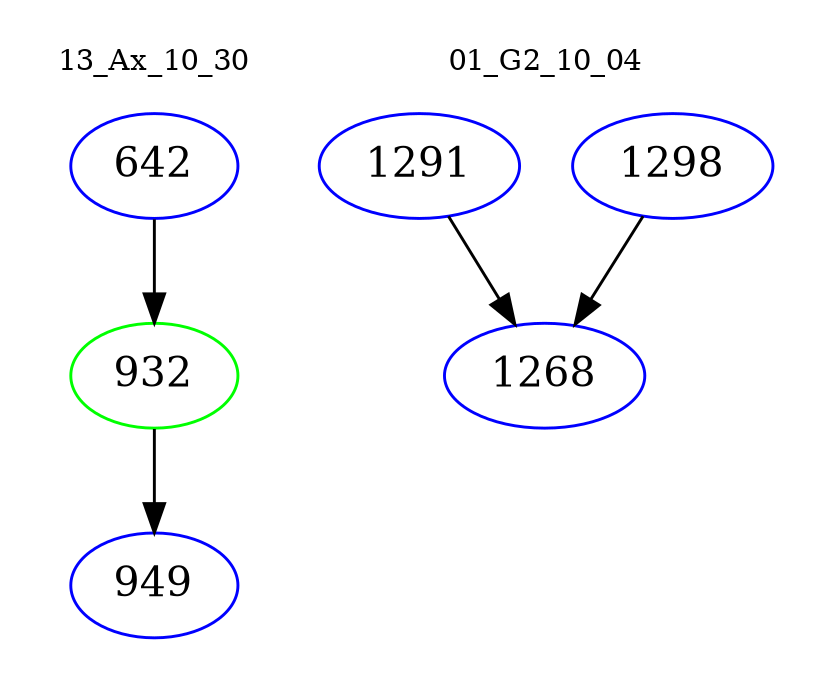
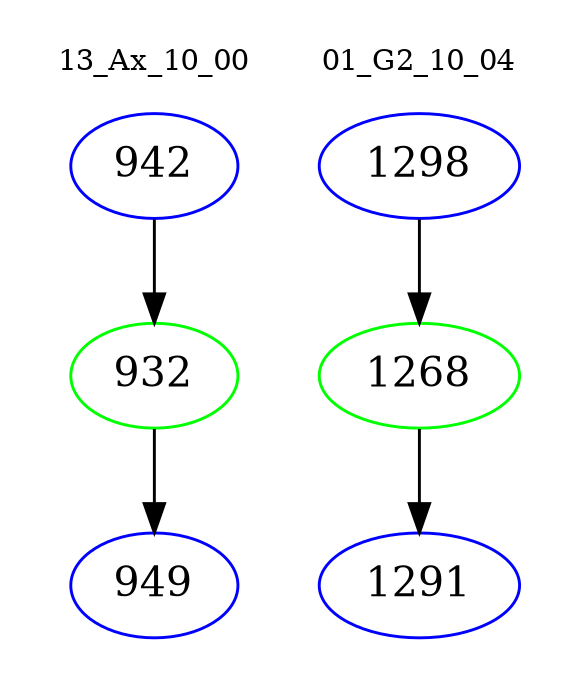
cluster "13_Ax_10_30": label "13_Ax_10_30" -> "13_Ax_10_00"
node "642": label "642" -> "942"
edge "1291" -> "1268": reversed
node "1268": color blue -> green
